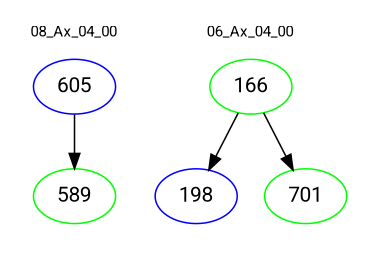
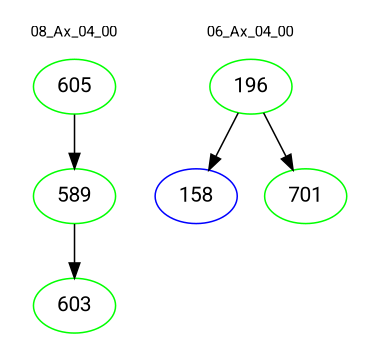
node "605": color blue -> green
node "166": label "166" -> "196"
node "198": label "198" -> "158"
node "603": added
